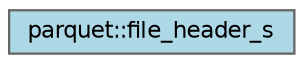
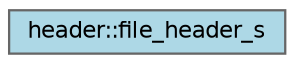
node "parquet::file_header_s": label "parquet::file_header_s" -> "header::file_header_s"
